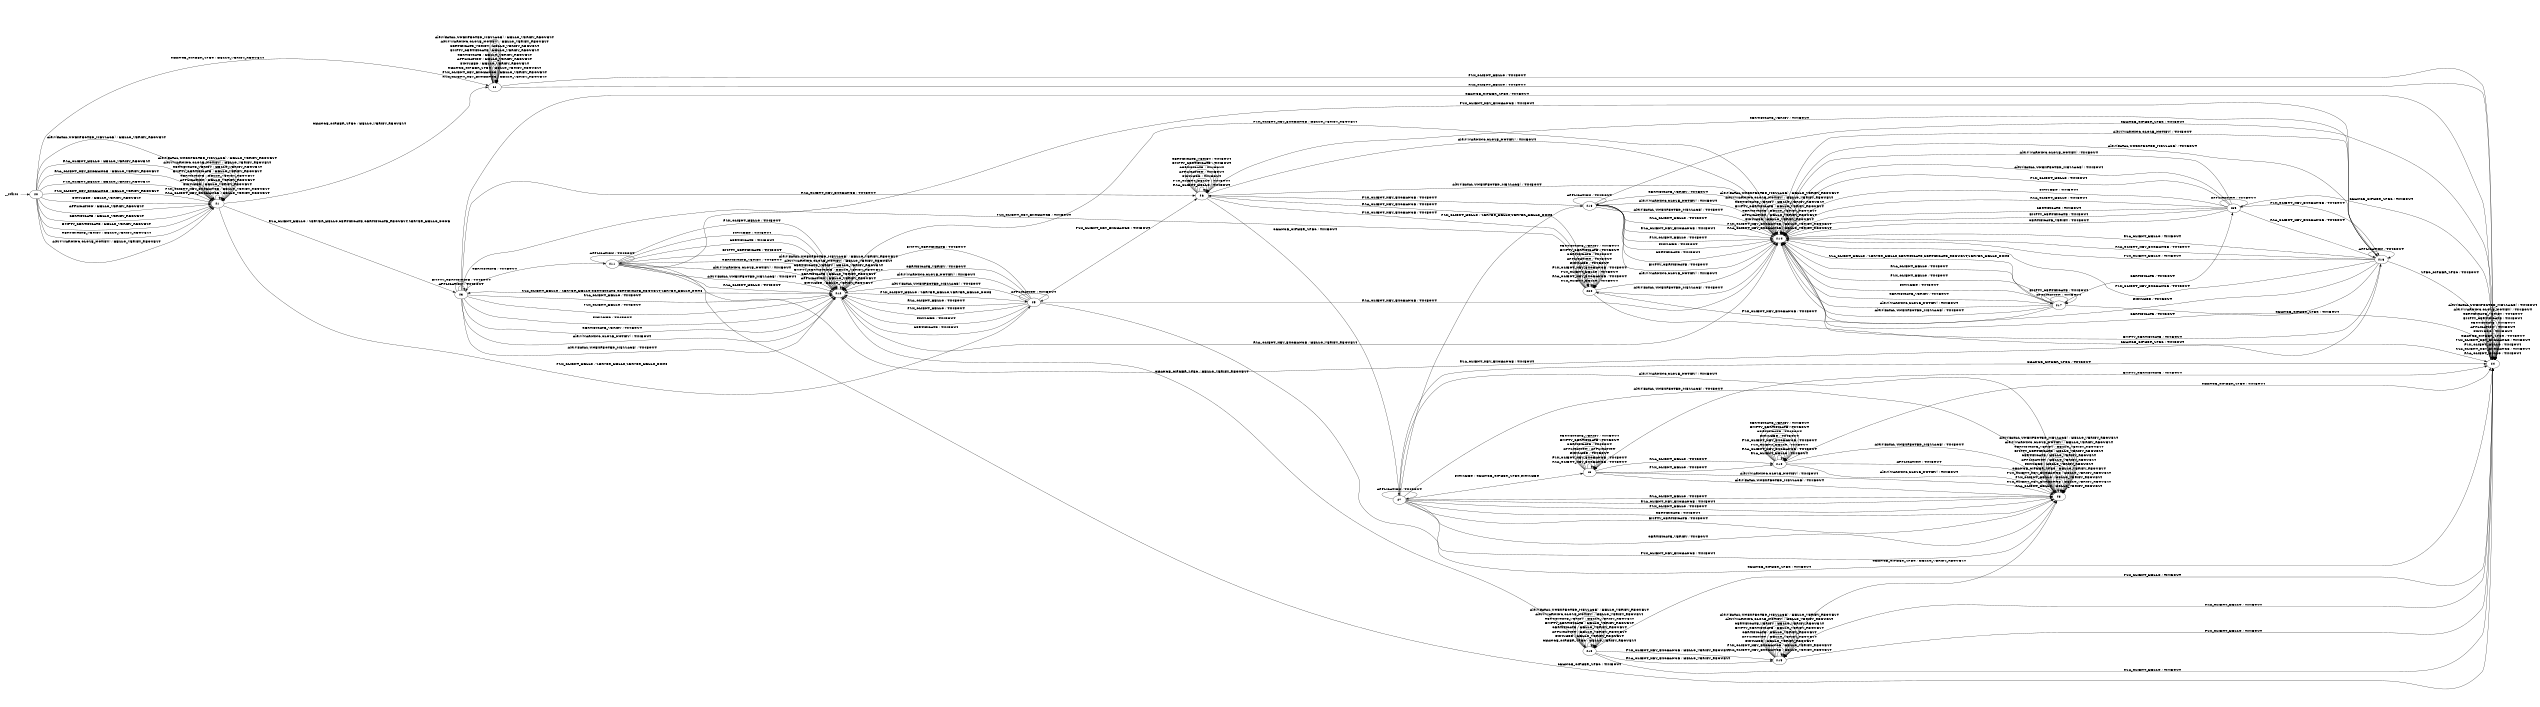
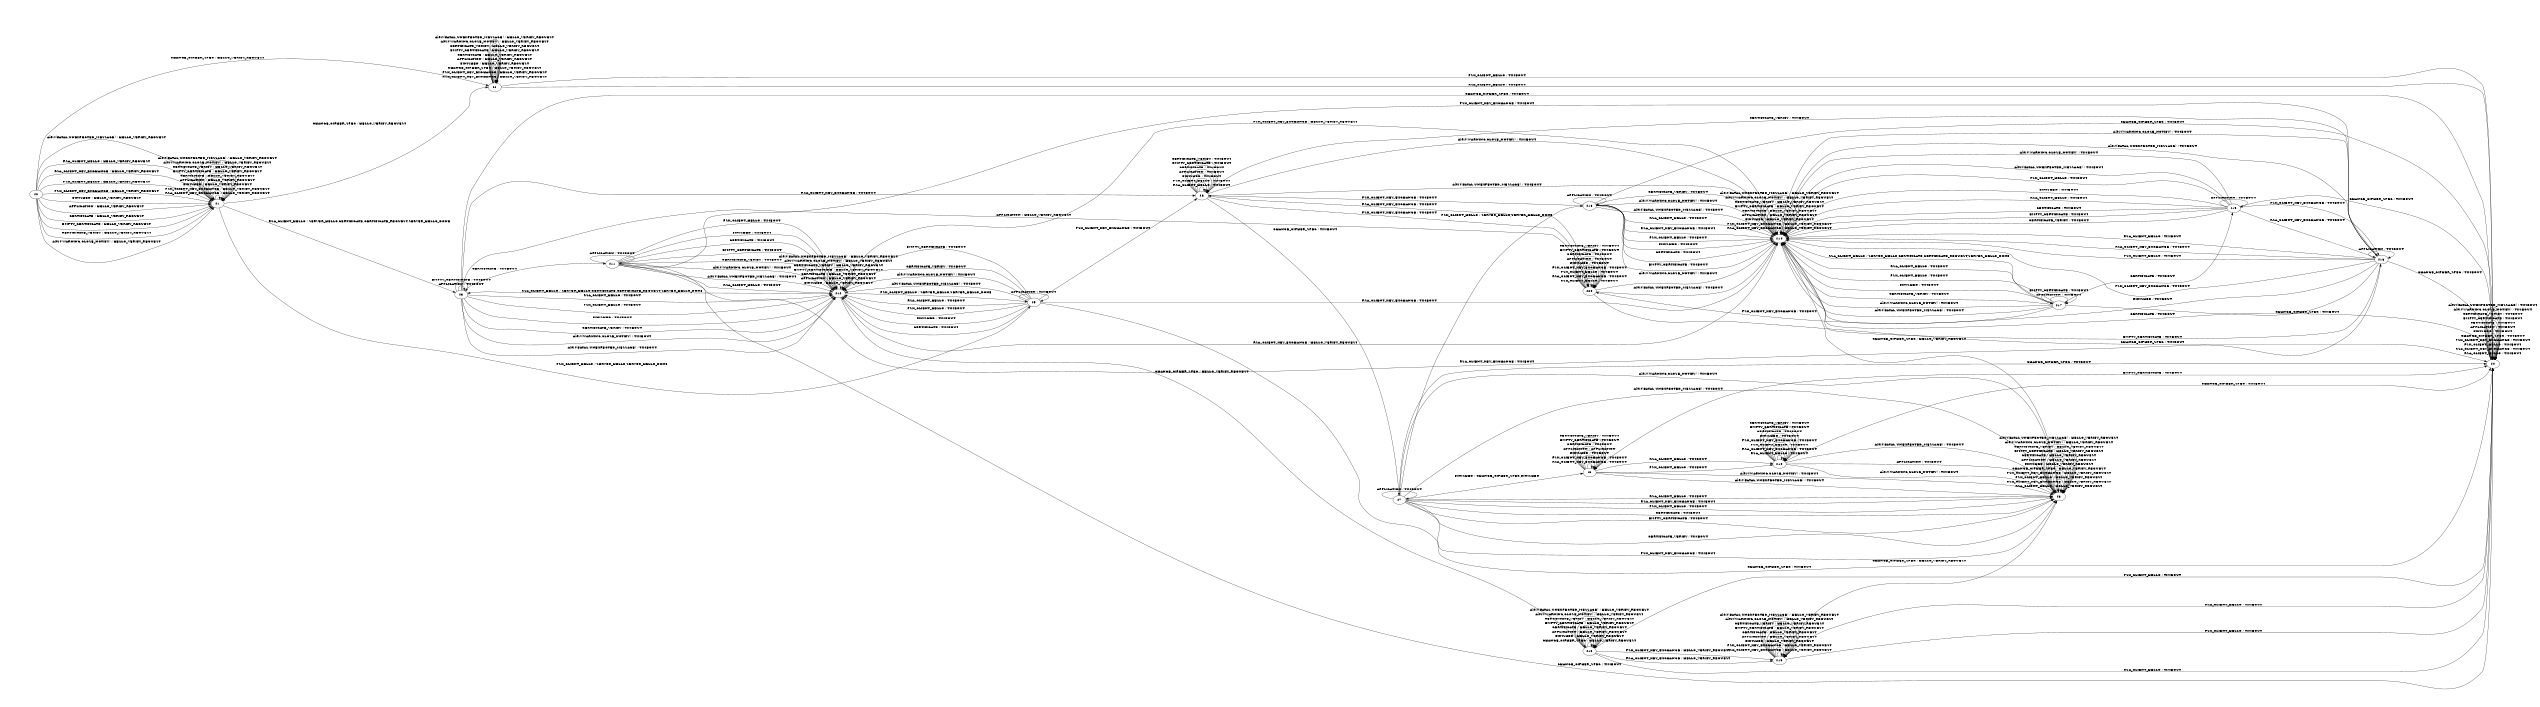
node "__start0": removed
node "s59": label "s59" -> "s19"
edge "s3" -> "s20": label "PSK_CLIENT_KEY_EXCHANGE / TIMEOUT" -> "APPLICATION / HELLO_VERIFY_REQUEST"
edge "s16" -> "s4": label "SPEC_CIPHER_SPEC / TIMEOUT" -> "CHANGE_CIPHER_SPEC / TIMEOUT"
edge "s14" -> "s8": added, label "CHANGE_CIPHER_SPEC / HELLO_VERIFY_REQUEST"
